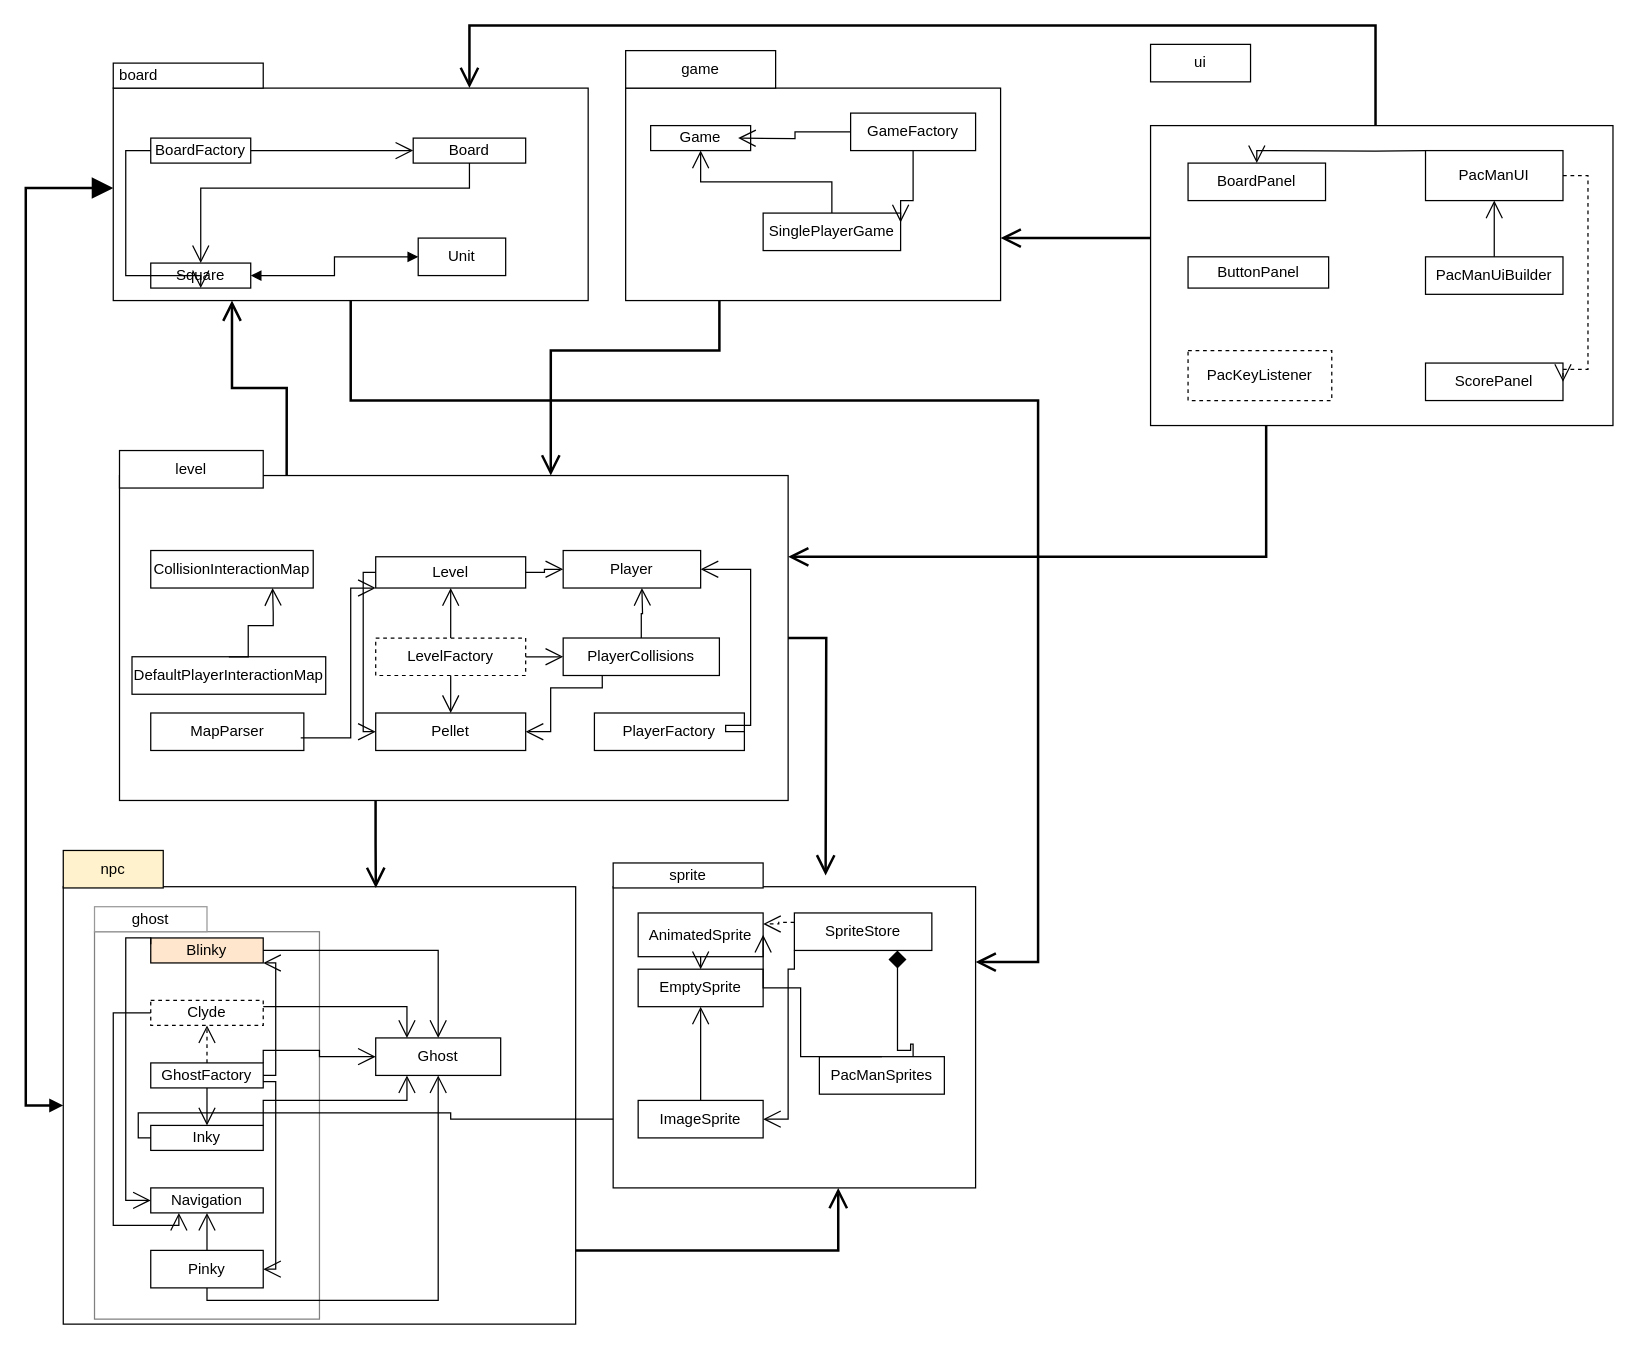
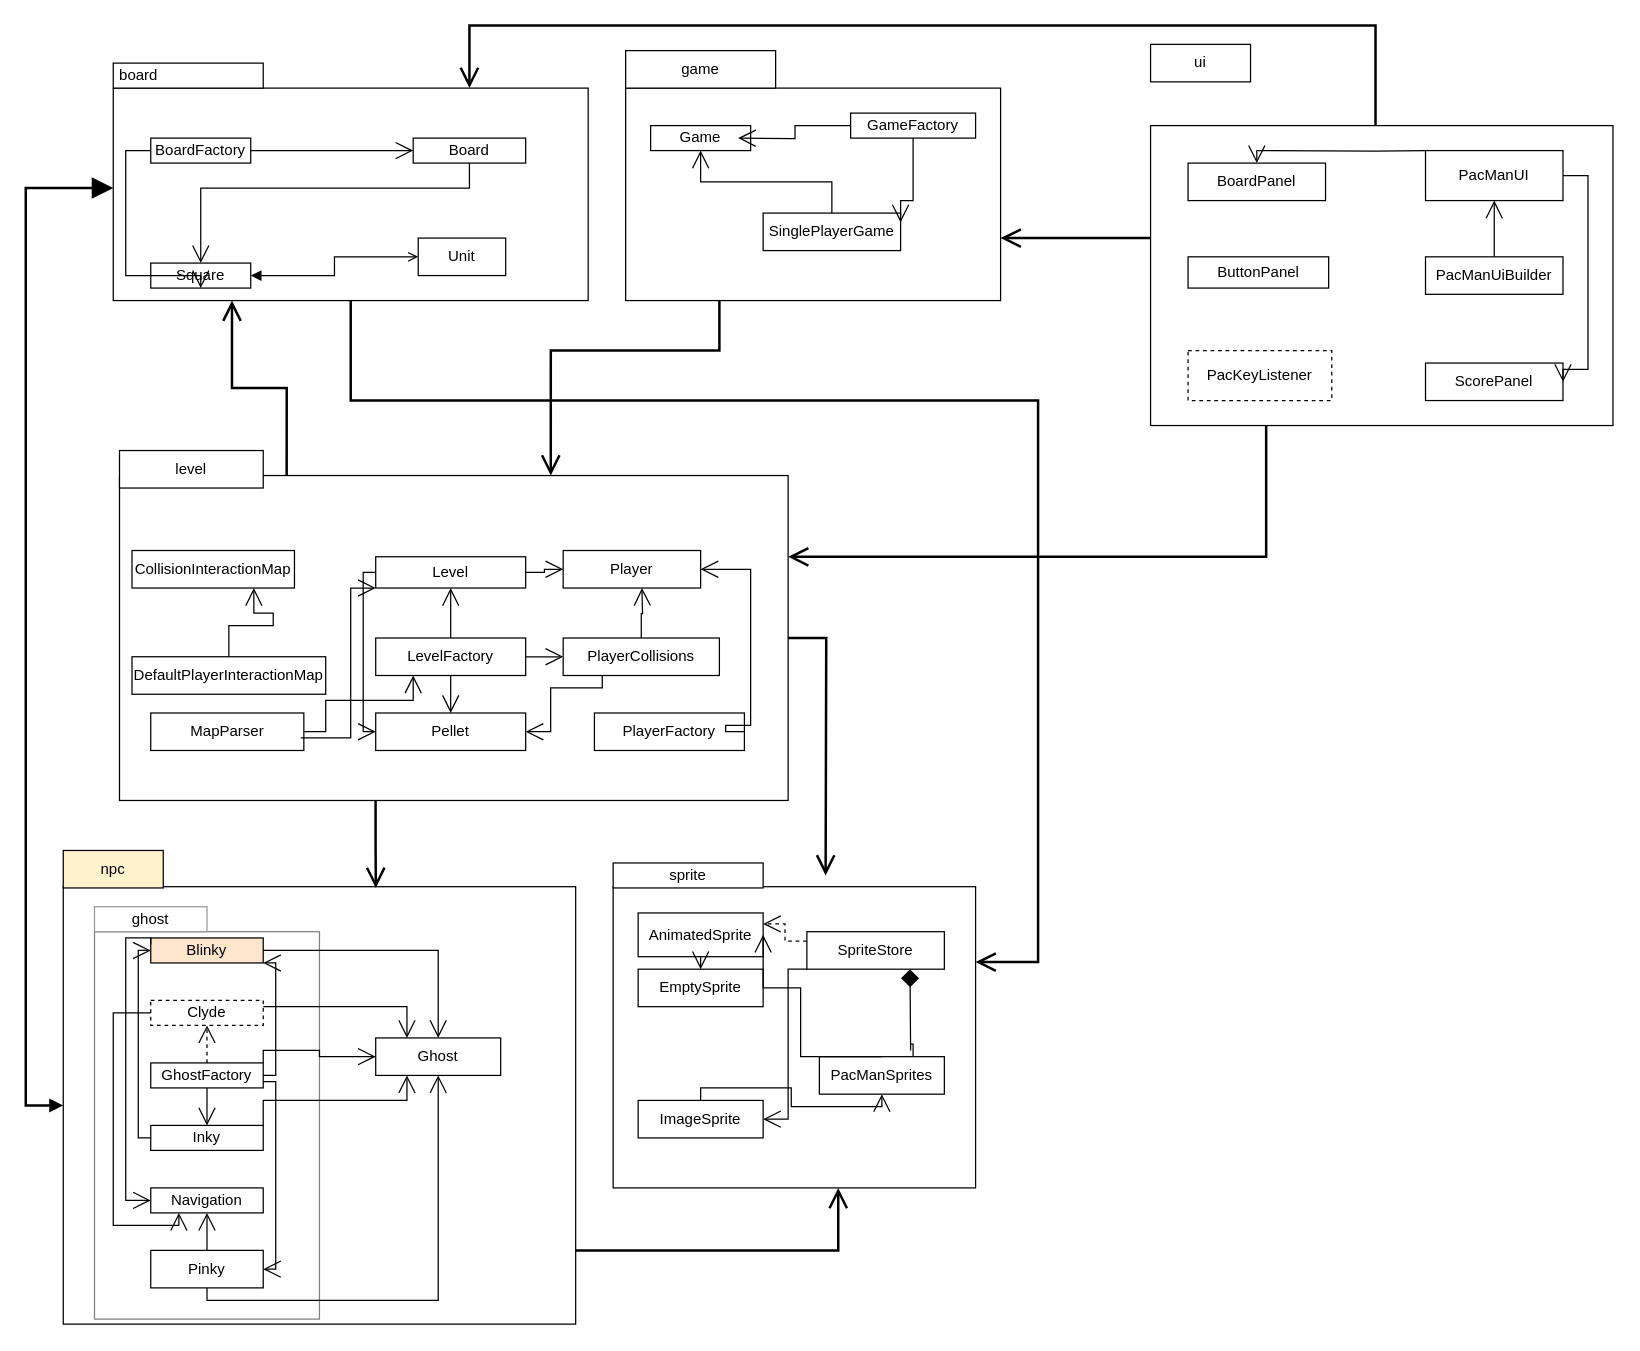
node "GameFactory": size 125x38 -> 125x25
edge "Unit" -- "Square": arrowhead block -> open
edge "PacManUI" -> "ScorePanel": style dashed -> solid
node "CollisionInteractionMap": moved (232, 569) -> (213, 569)
node "LevelFactory": style dashed -> solid
edge "MapParser" -> "LevelFactory": added
node "SpriteStore": moved (863, 932) -> (876, 951)
edge "ImageSprite" -> "EmptySprite": now "ImageSprite" -> "PacManSprites"
edge "Inky" -> "ImageSprite": now "Inky" -> "Blinky"
